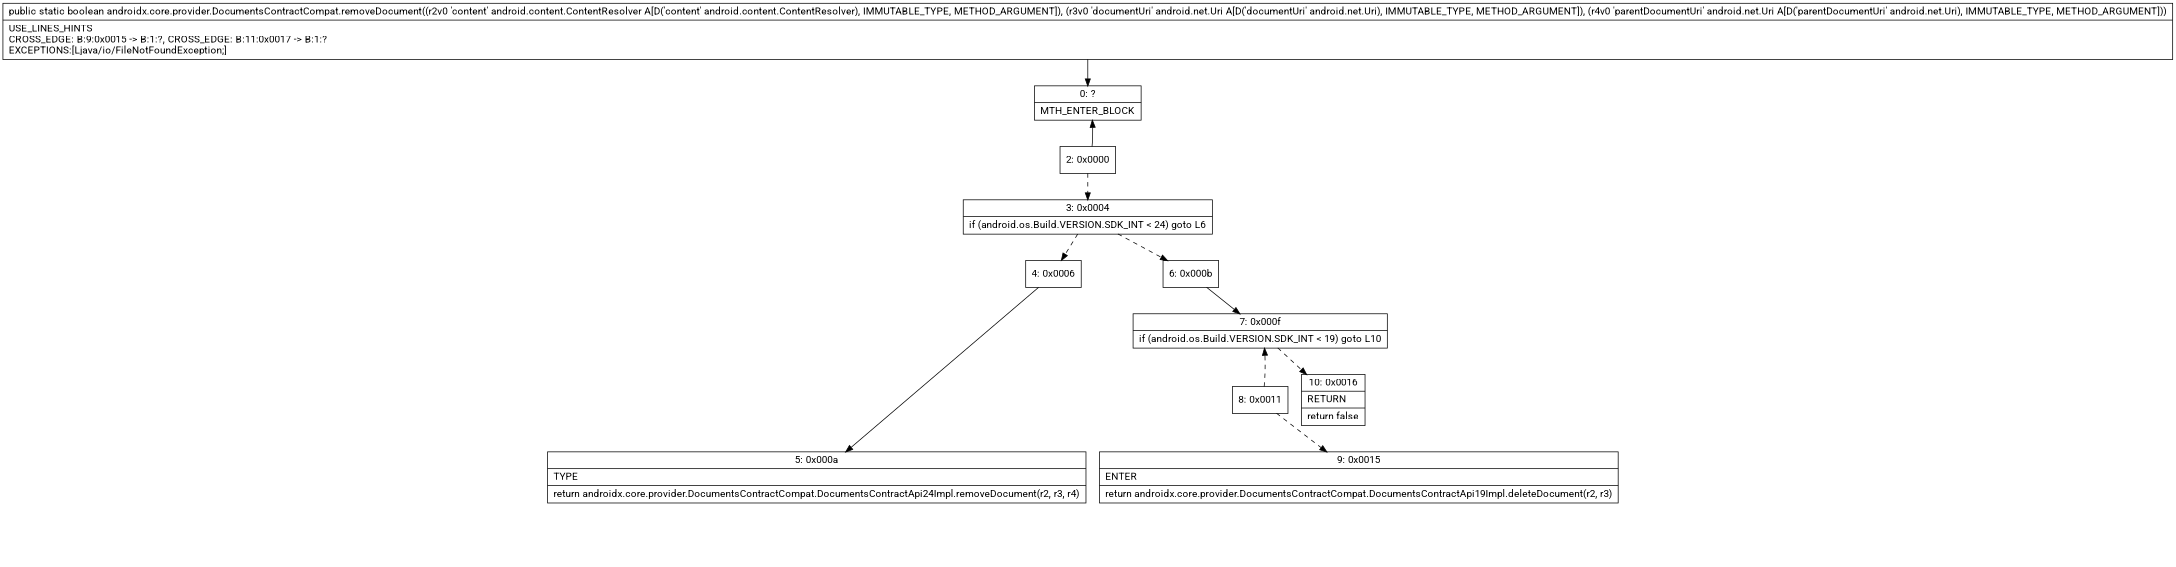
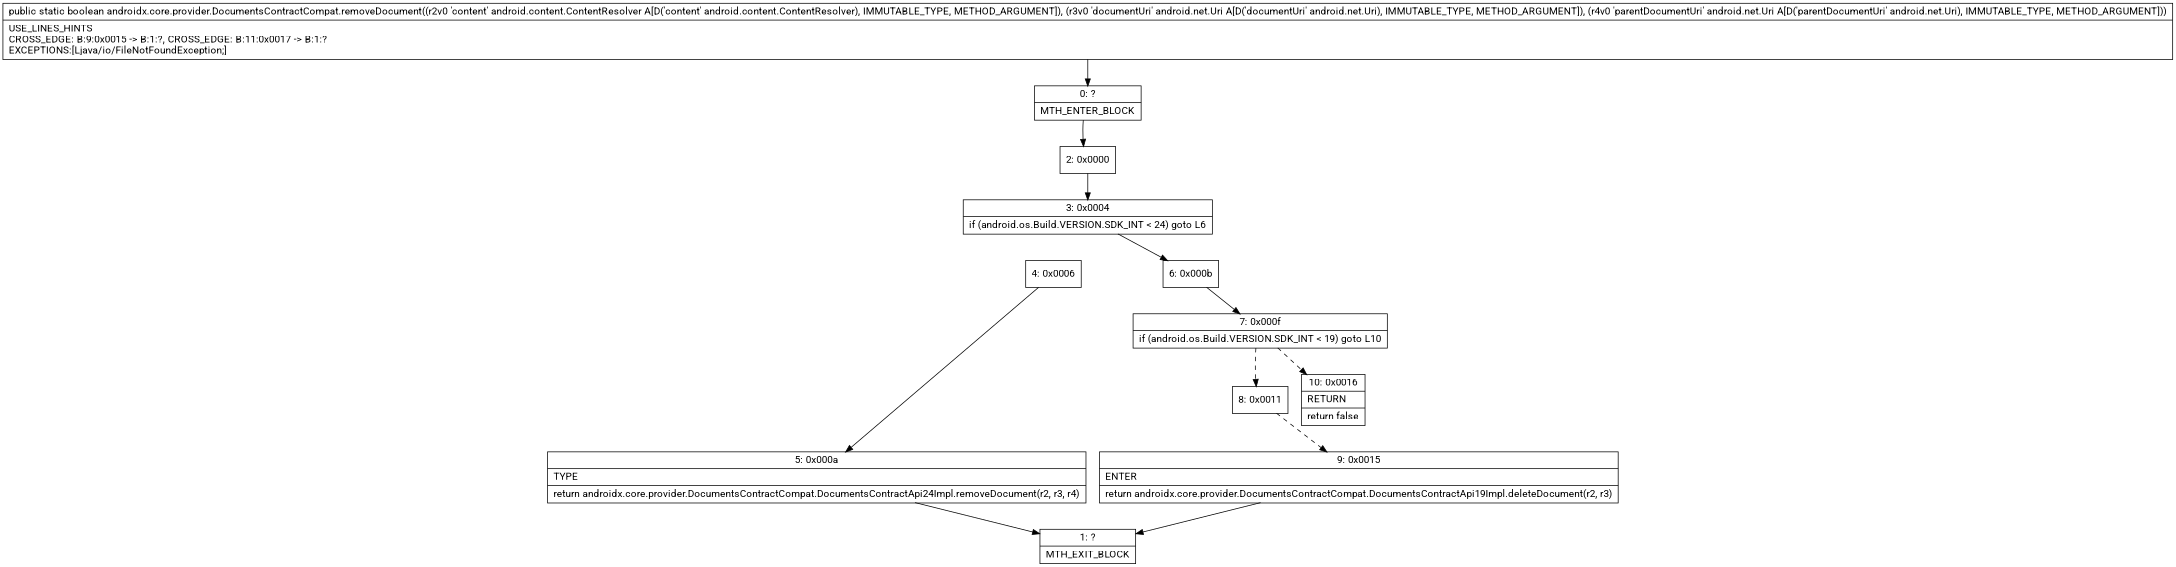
edge "2: 0x0000" -> "0: ?": reversed
edge "2: 0x0000" -> "3: 0x0004": style dashed -> solid
edge "3: 0x0004" -> "4: 0x0006": removed
edge "3: 0x0004" -> "6: 0x000b": style dashed -> solid
edge "8: 0x0011" -> "7: 0x000f": reversed
node "1: ?": added
